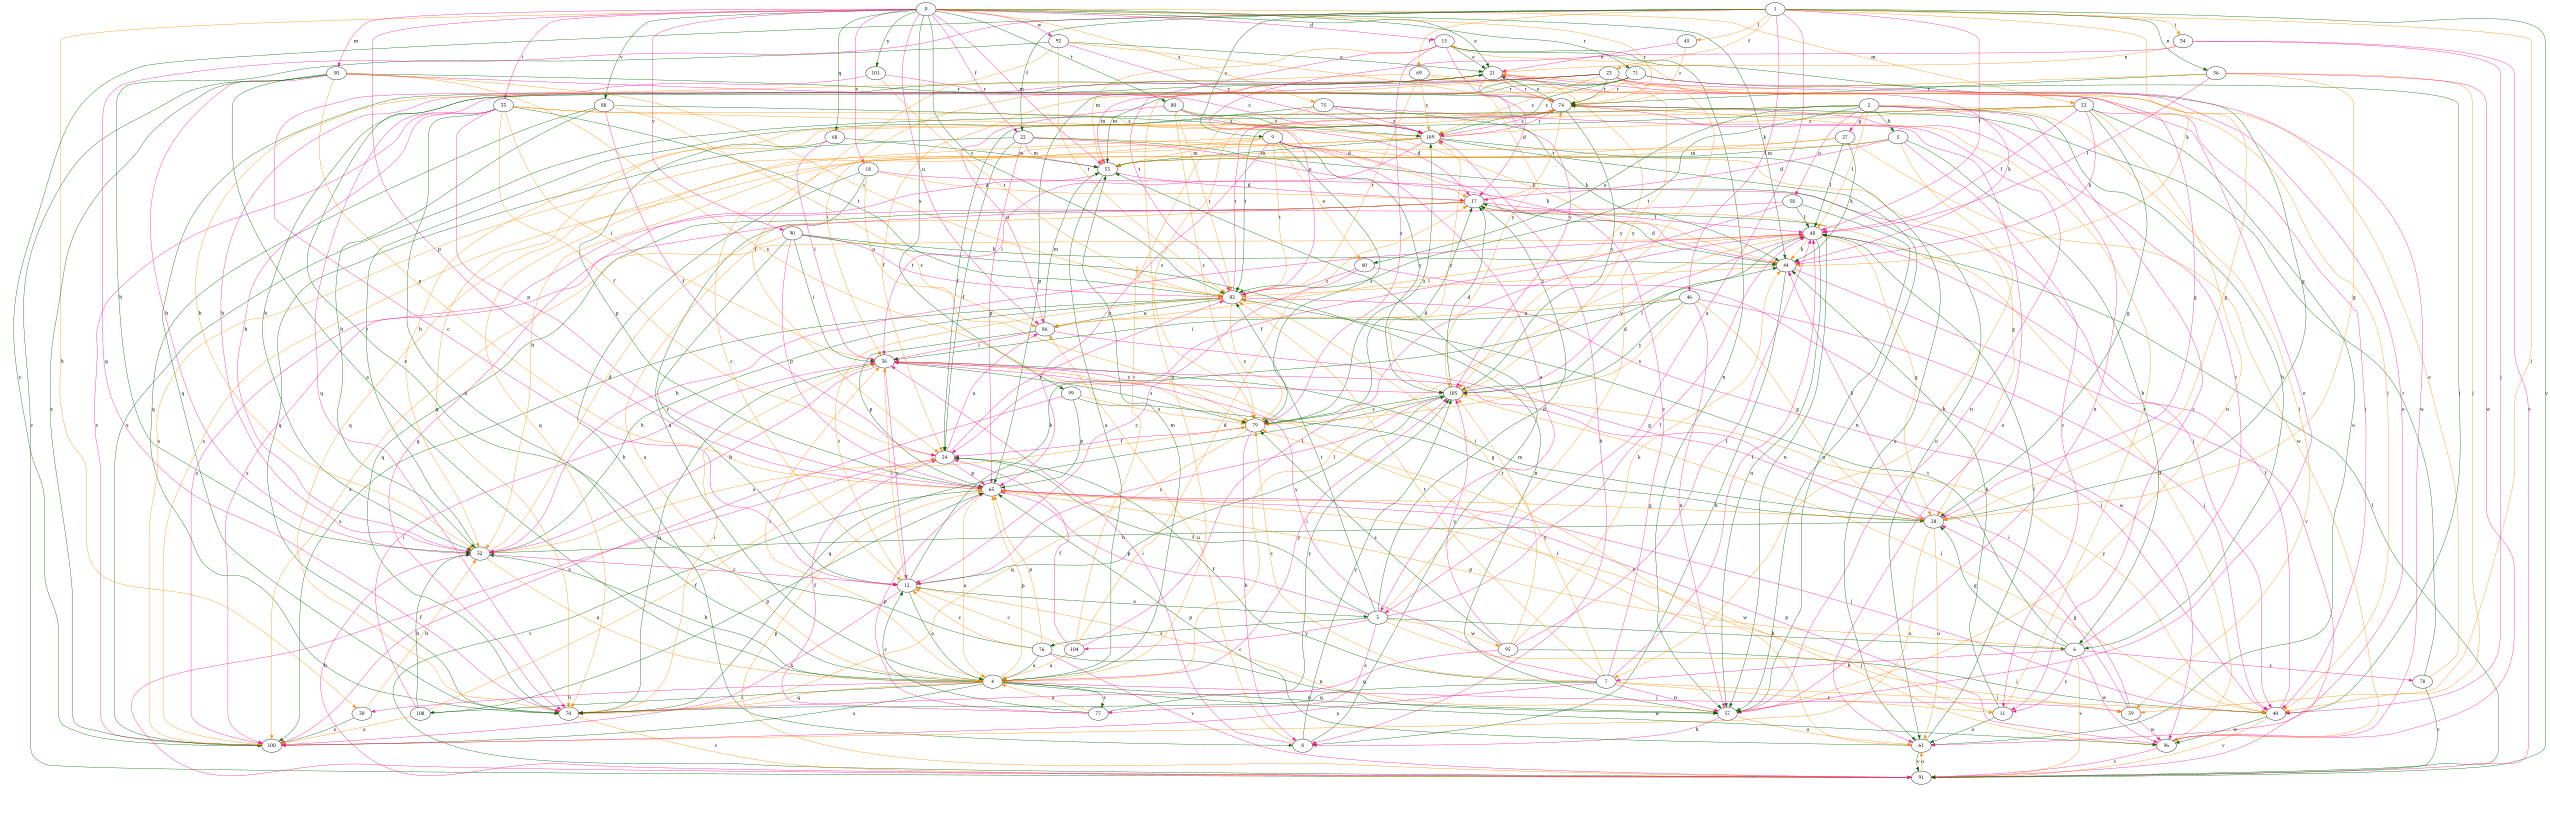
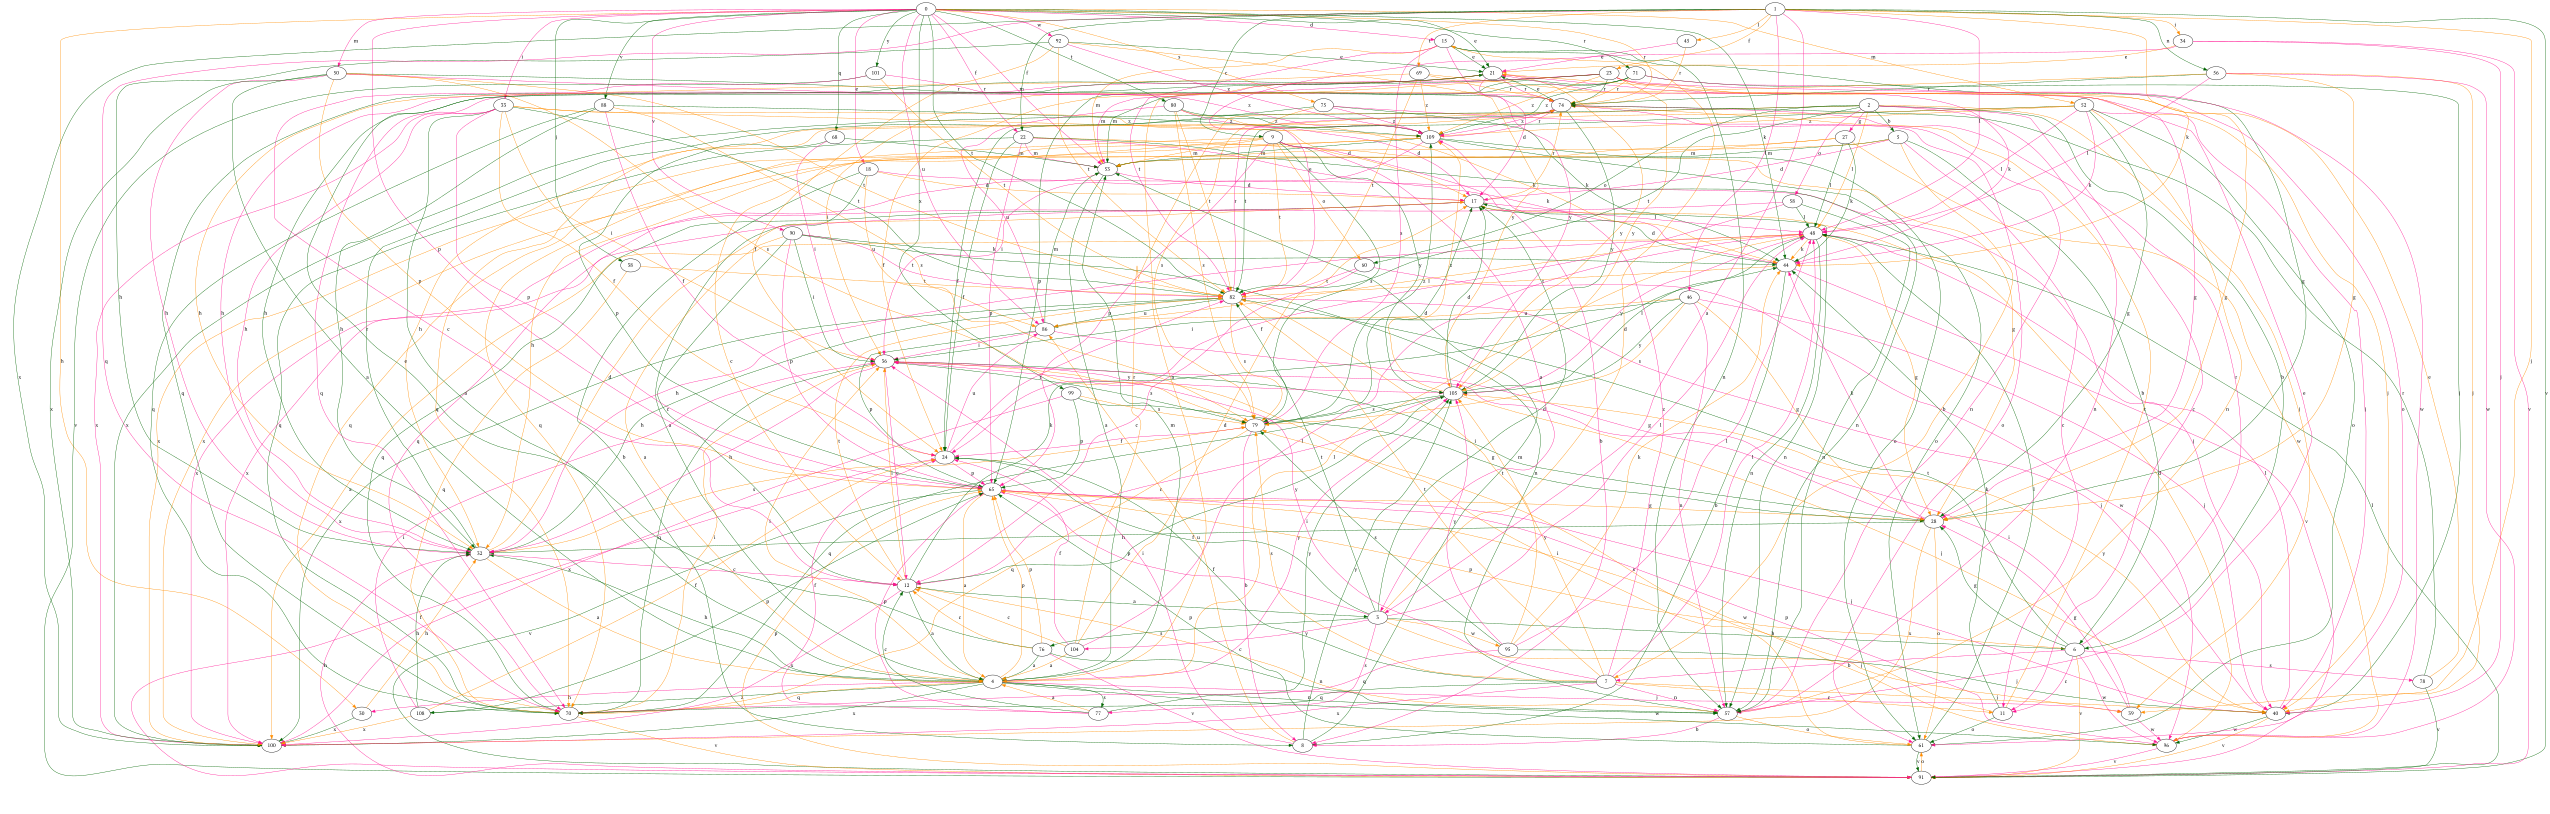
node "38": added
edge "50" -> "91": now "101" -> "91"
